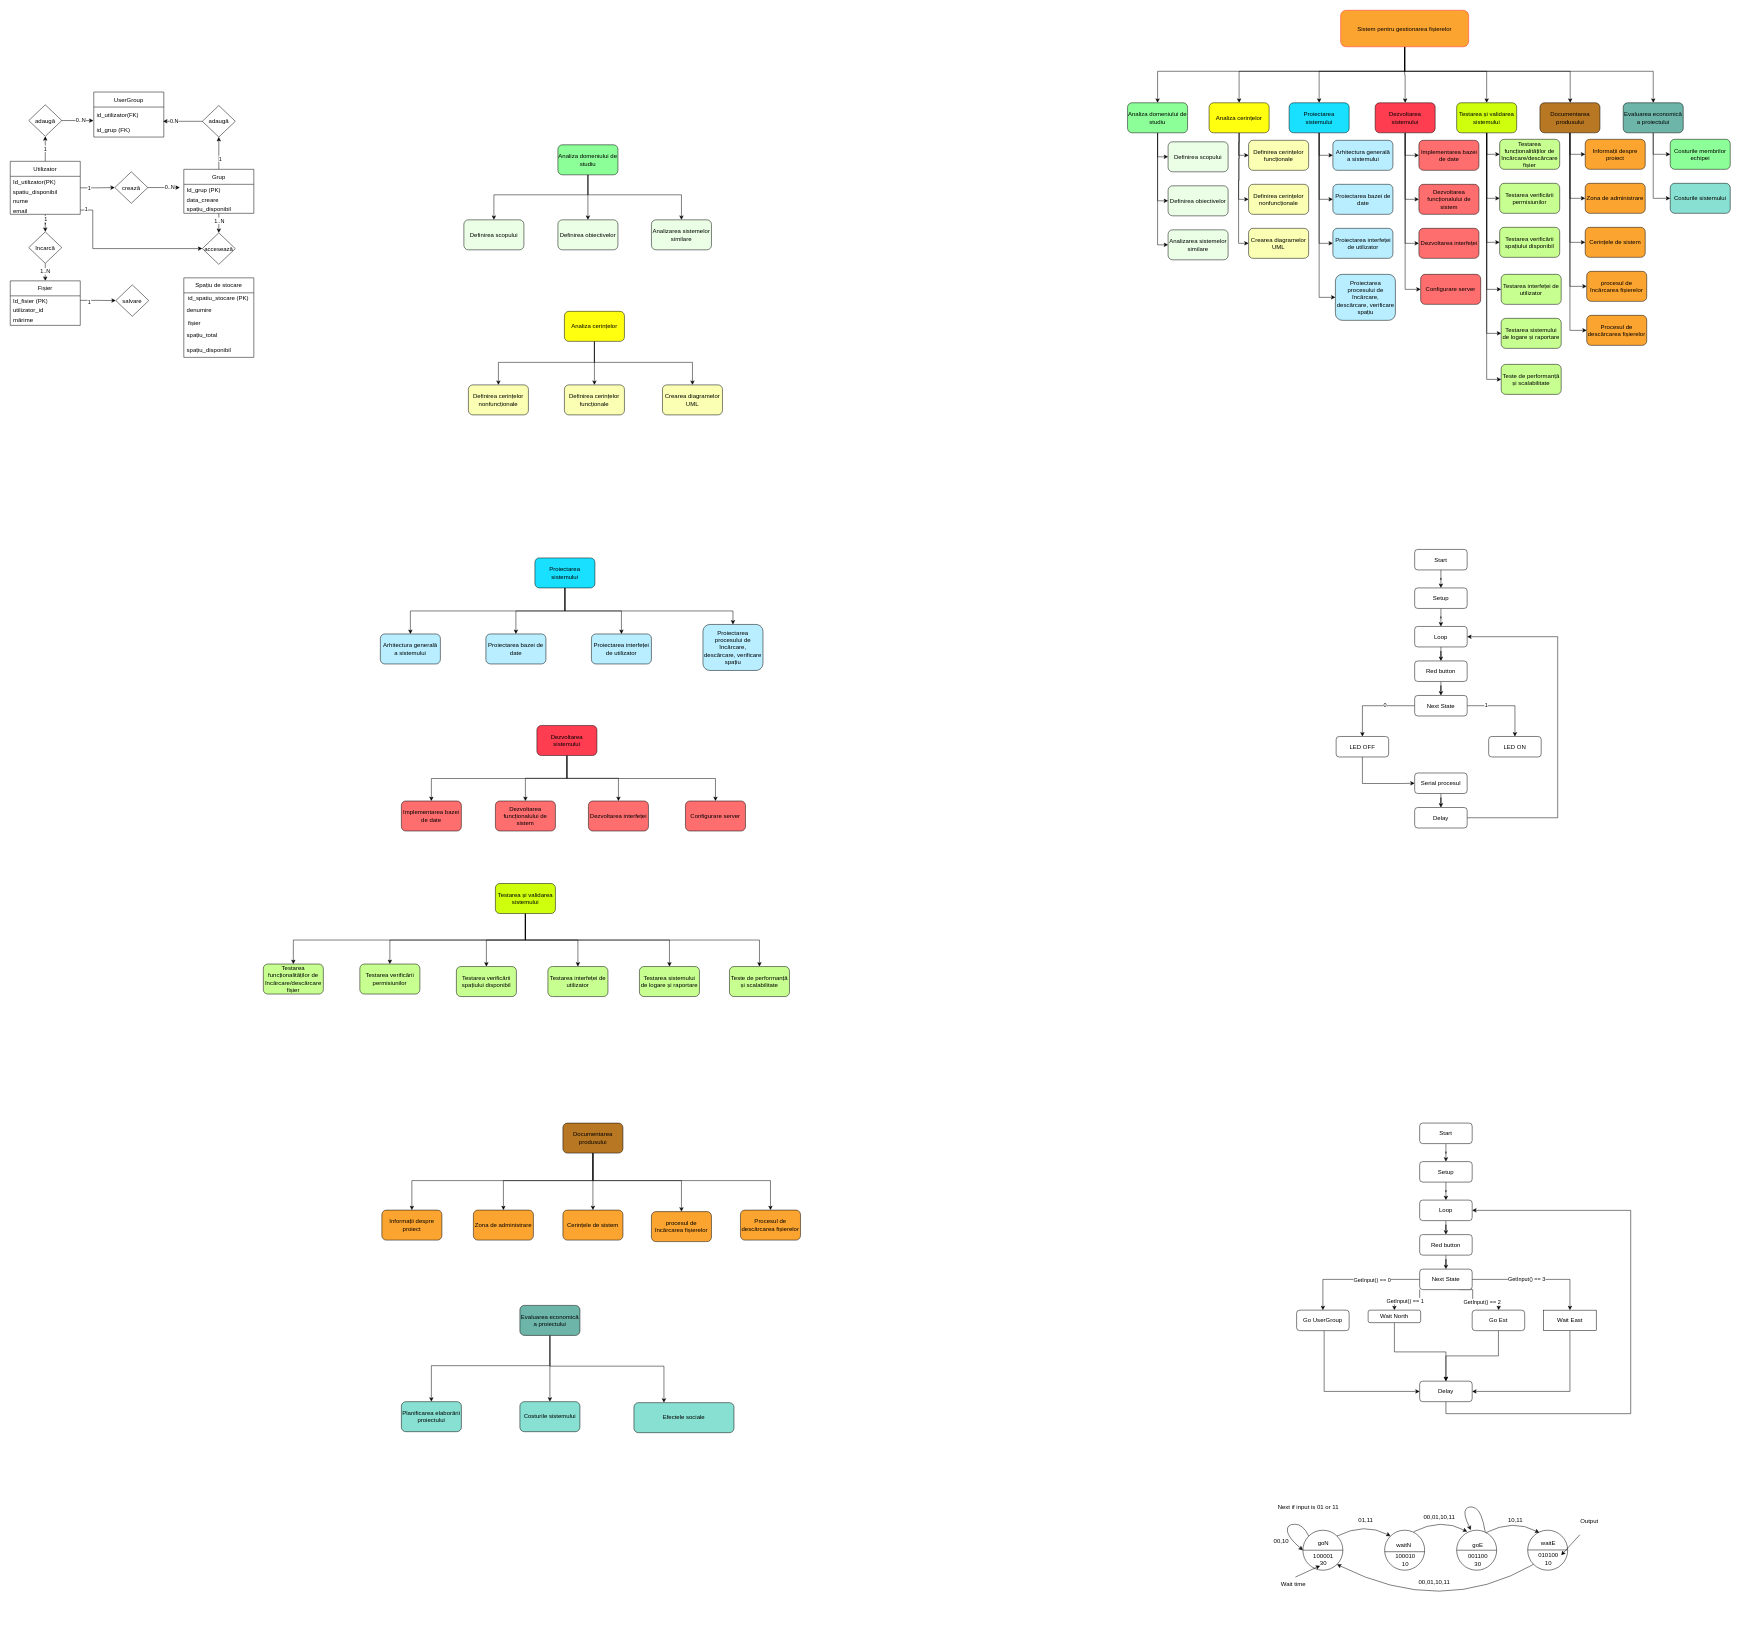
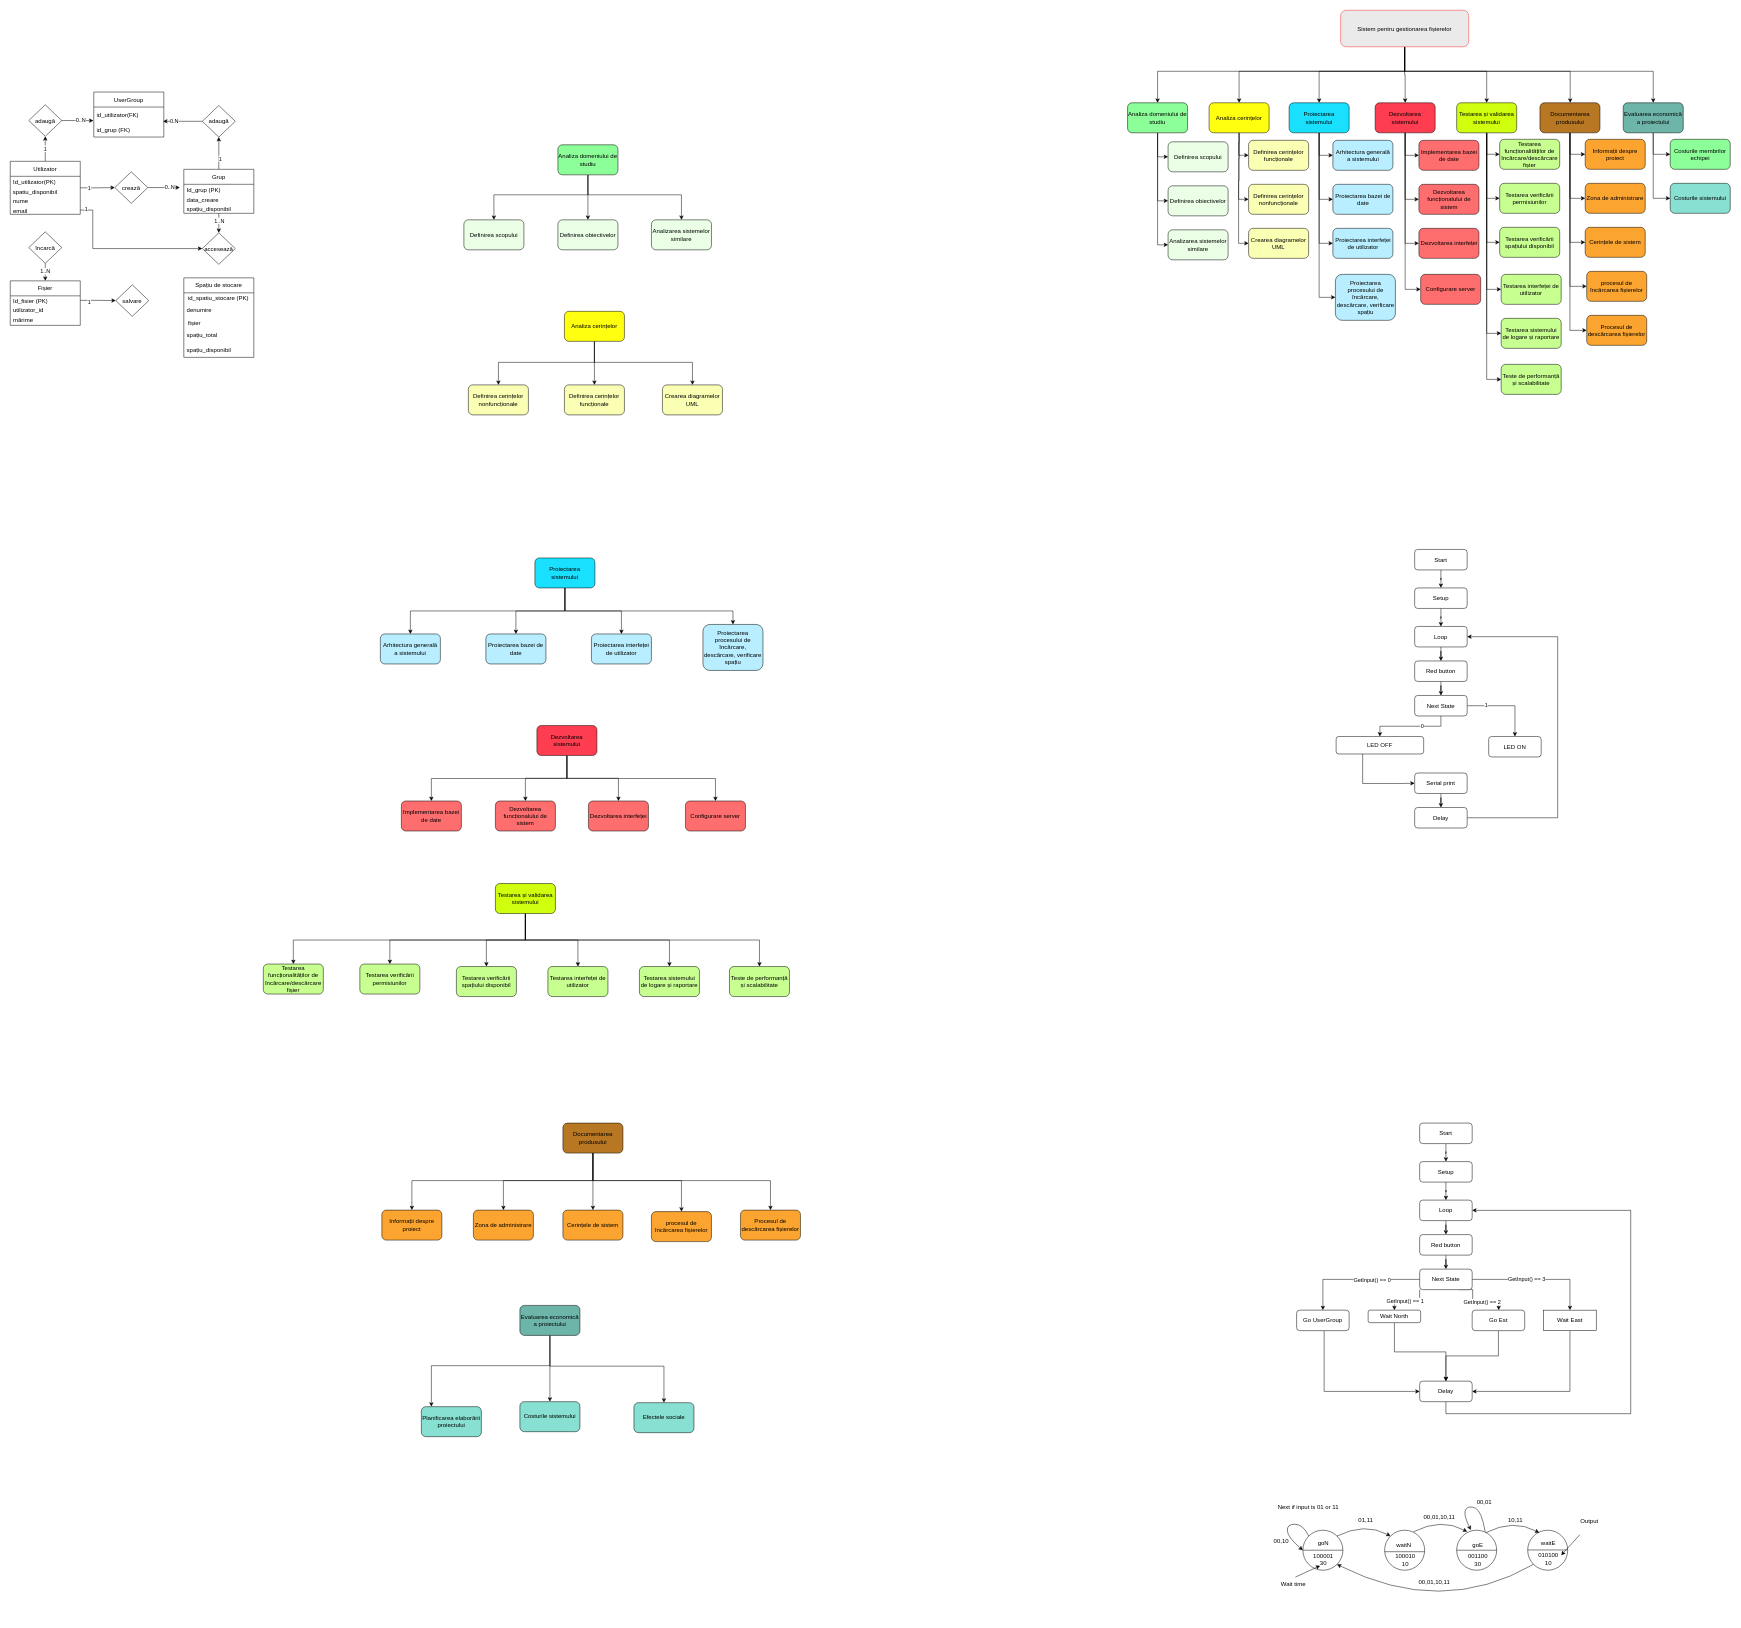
node "Sistem pentru gestionarea fișierelor": fillcolor #fca430 -> #eaeaea
edge "Utilizator" -> "încarcă": removed, label "1"
node "LED OFF": size 53x21 -> 88x18
node "Serial procesul": label "Serial procesul" -> "Serial print"
node "Planificarea elaborării proiectului": moved (431, 1416) -> (451, 1421)
node "Efectele sociale": size 100x30 -> 60x30
node "00,01": added
